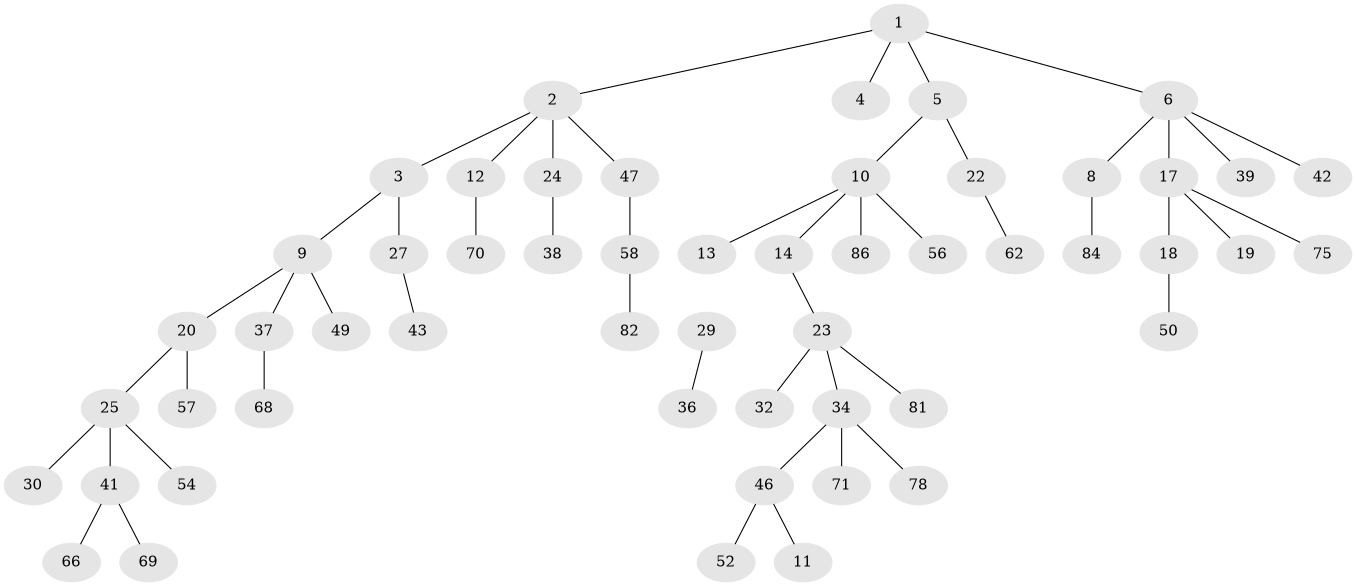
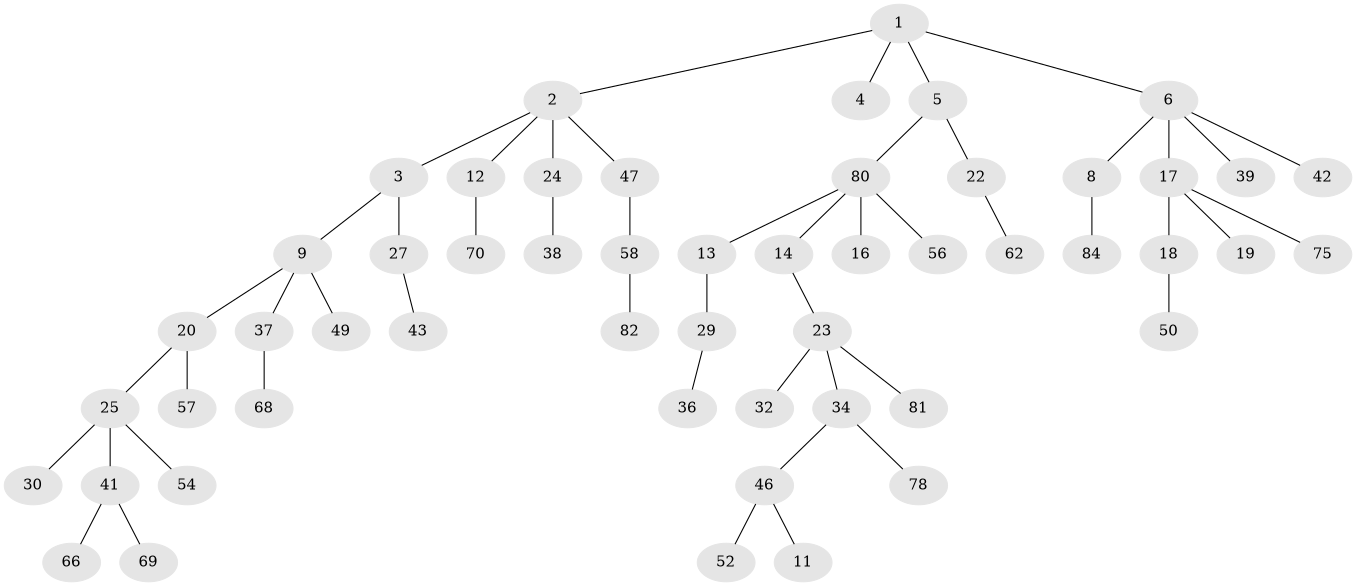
node "10": label "10" -> "80"
node "86": label "86" -> "16"
edge "13" -- "29": added
node "71": removed
